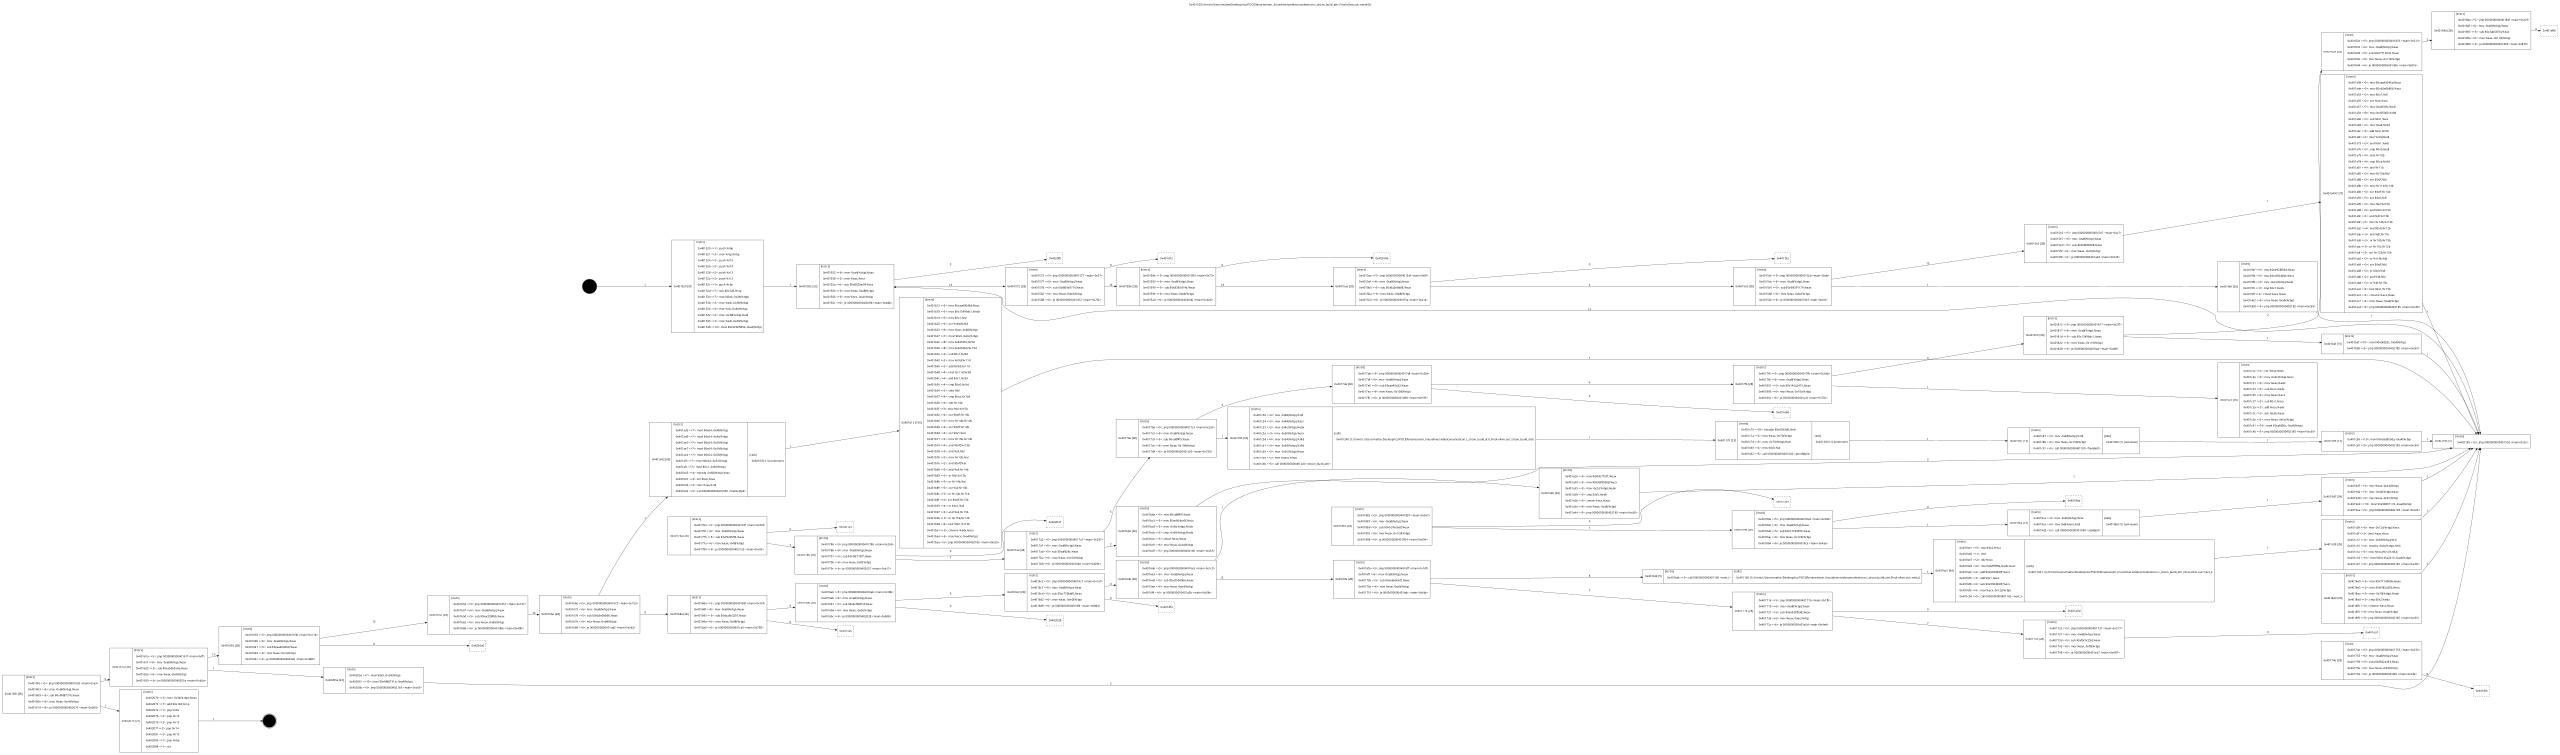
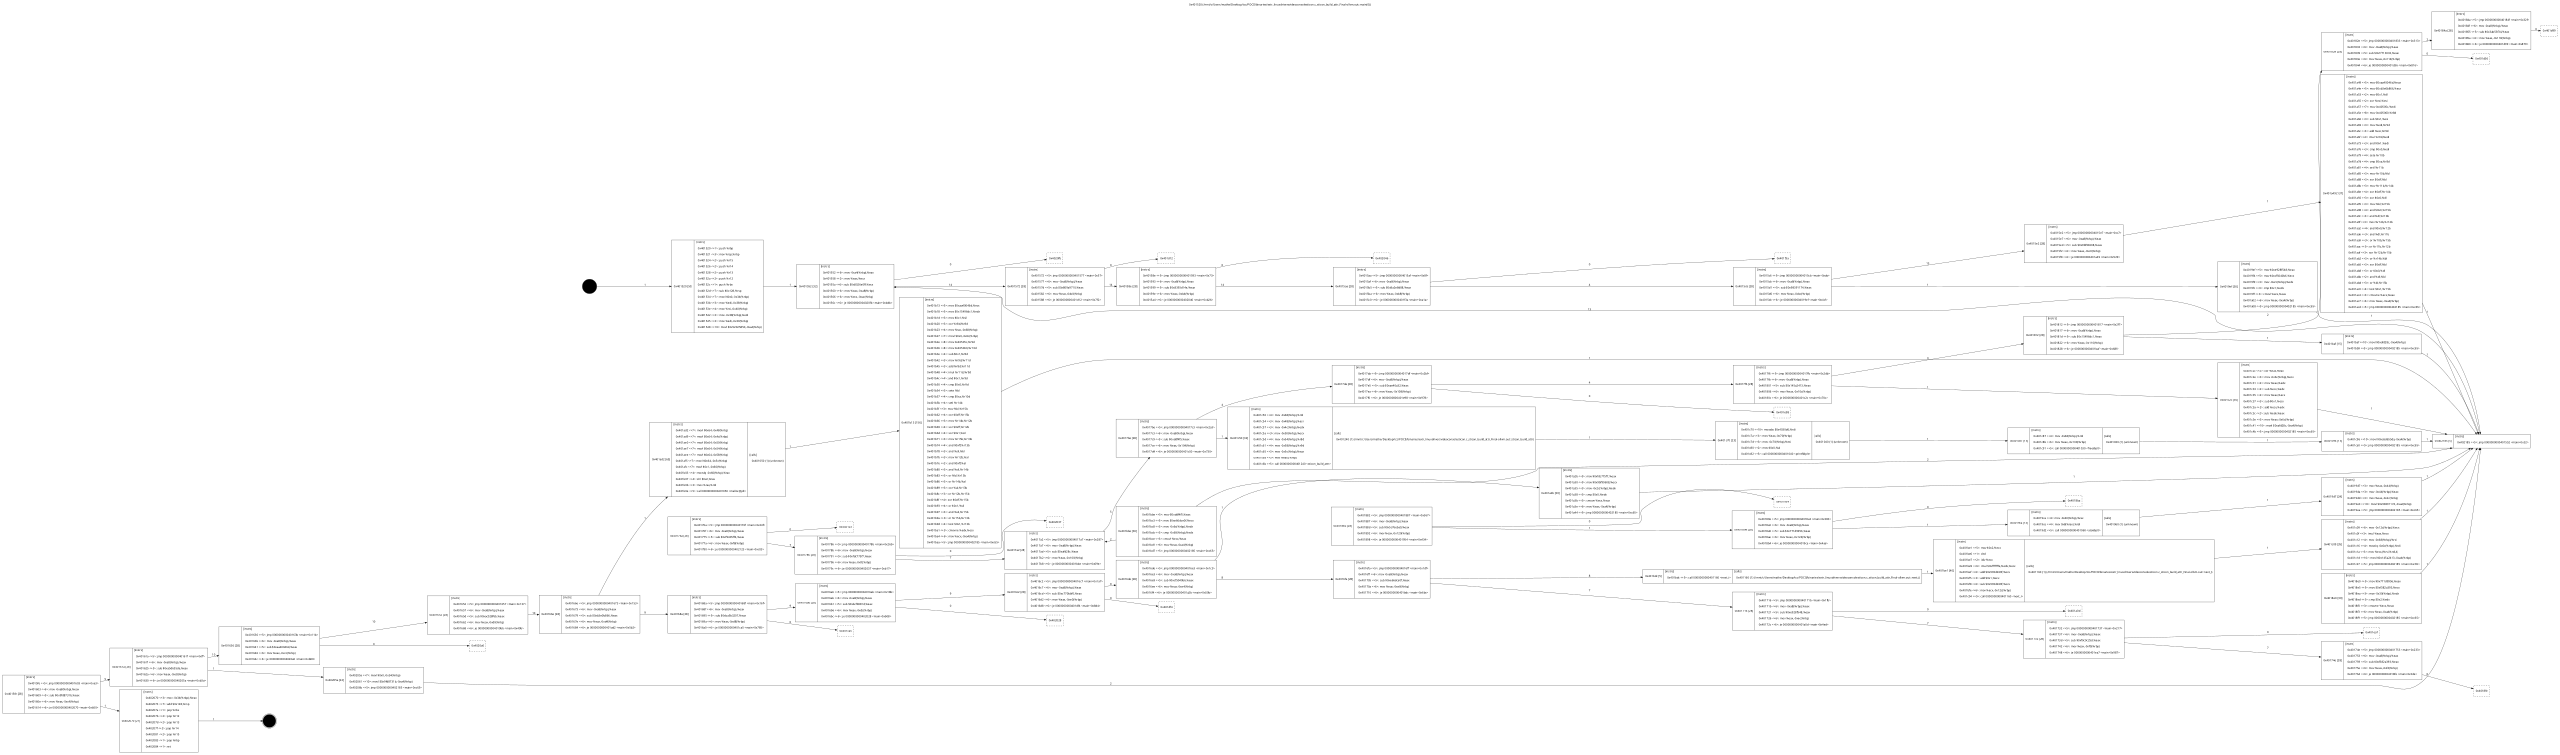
node "0x401d36": added
edge "0x401c2c [36]" -> "0x402185 [5]": added, label "1"
edge "0x4017a2 [28]" -> "0x401bbe [30]": reversed
edge "0x401732 [28]" -> "0x40174e [28]": added, label "7"
